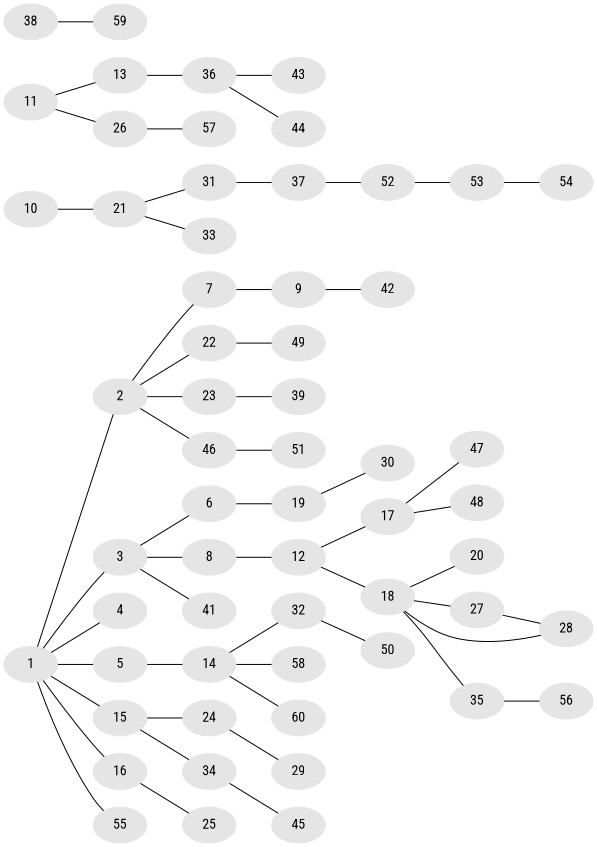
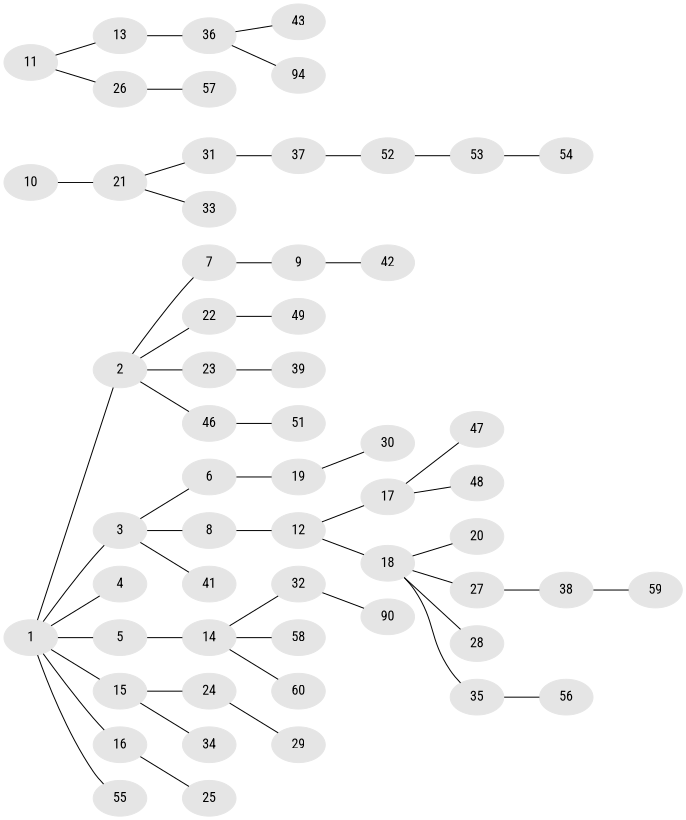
node "44": label "44" -> "94"
edge "27" -- "28": now "27" -- "38"
node "50": label "50" -> "90"
node "45": removed
